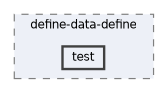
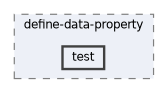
cluster "define-data-define": label "define-data-define" -> "define-data-property"
